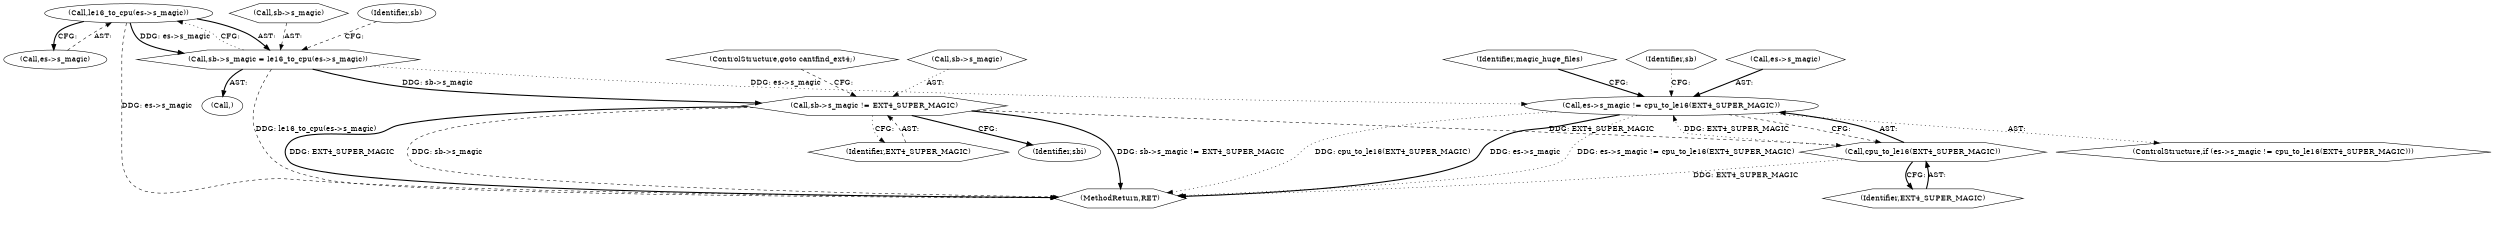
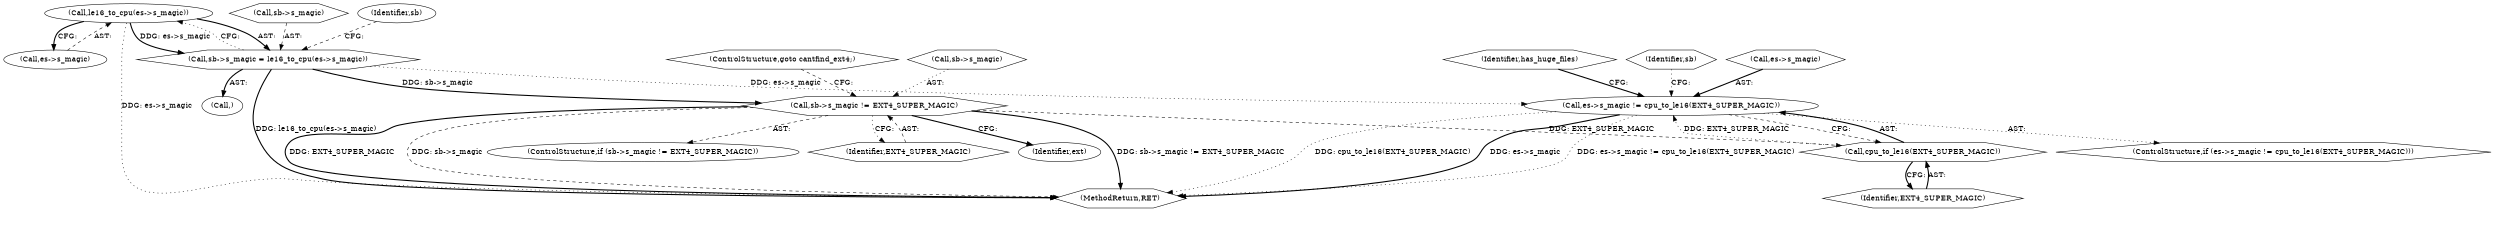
node "(Identifier,magic_huge_files)": label "(Identifier,magic_huge_files)" -> "(Identifier,has_huge_files)"
node "(ControlStructure,if (sb->s_magic != EXT4_SUPER_MAGIC))": added
node "(Identifier,sbi)": label "(Identifier,sbi)" -> "(Identifier,ext)"
edge "(Call,le16_to_cpu(es->s_magic))" -> "(MethodReturn,RET)": style dashed -> dotted
edge "(Call,cpu_to_le16(EXT4_SUPER_MAGIC))" -> "(MethodReturn,RET)": removed, label "DDG: EXT4_SUPER_MAGIC"
edge "(Call,sb->s_magic = le16_to_cpu(es->s_magic))" -> "(MethodReturn,RET)": style dashed -> bold
